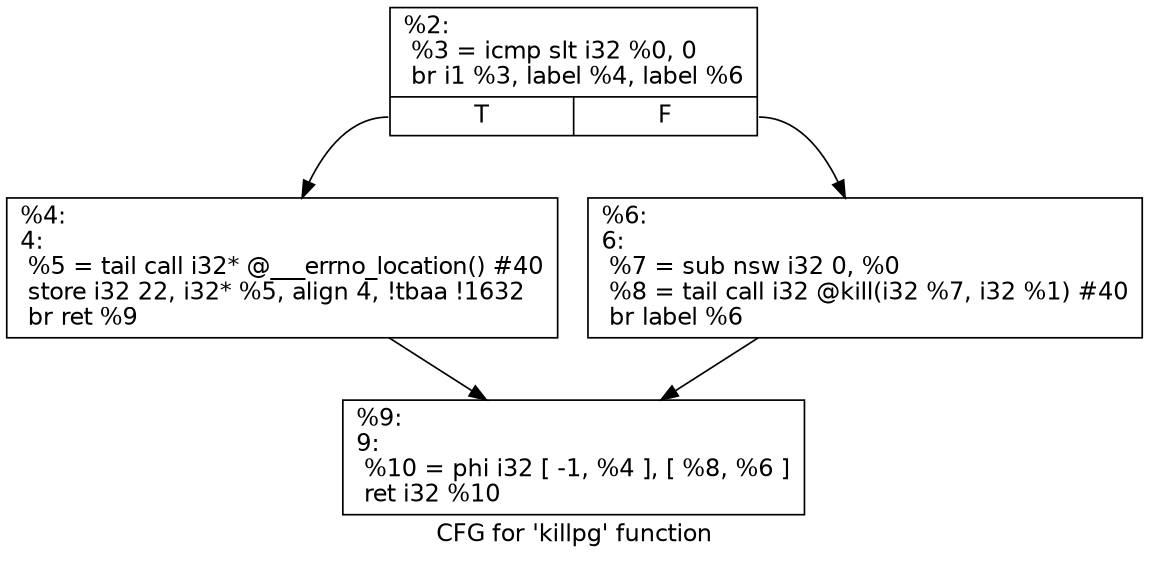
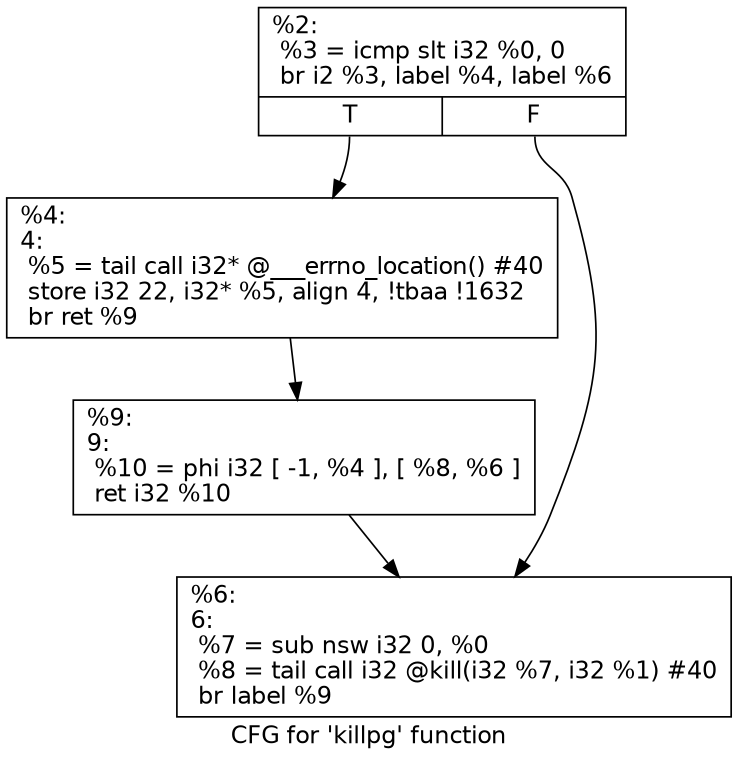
node "%2:": text "br i1 %3, label %4, label %6" -> "br i2 %3, label %4, label %6"
node "%6:": text "br label %6" -> "br label %9"
edge "%6:" -> "%9:": reversed
